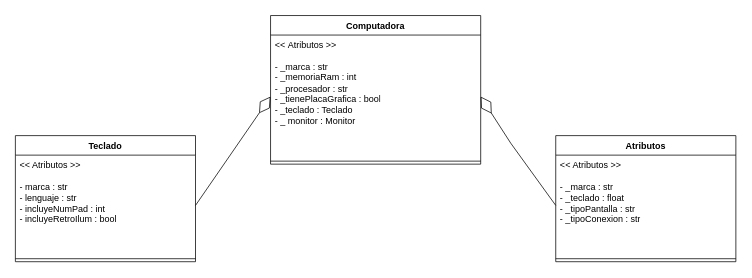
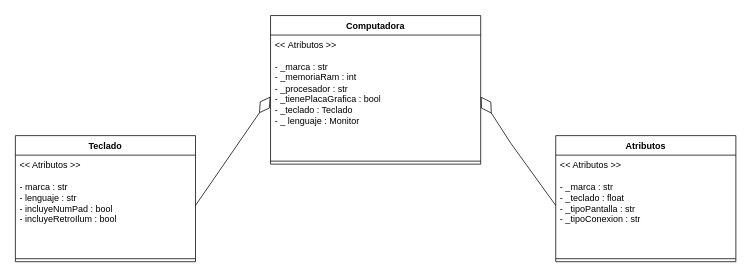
node "<< Atributos >> - _marca : str - _memoriaRam : int - _procesador : str - _tienePlacaGrafica : bool - _teclado : Teclado - _ monitor : Monitor": label "<< Atributos >> - _marca : str - _memoriaRam : int - _procesador : str - _tienePlacaGrafica : bool - _teclado : Teclado - _ monitor : Monitor" -> "<< Atributos >> - _marca : str - _memoriaRam : int - _procesador : str - _tienePlacaGrafica : bool - _teclado : Teclado - _ lenguaje : Monitor"
node "<< Atributos >> - marca : str - lenguaje : str - incluyeNumPad : int - incluyeRetroIlum : bool": label "<< Atributos >> - marca : str - lenguaje : str - incluyeNumPad : int - incluyeRetroIlum : bool" -> "<< Atributos >> - marca : str - lenguaje : str - incluyeNumPad : bool - incluyeRetroIlum : bool"
